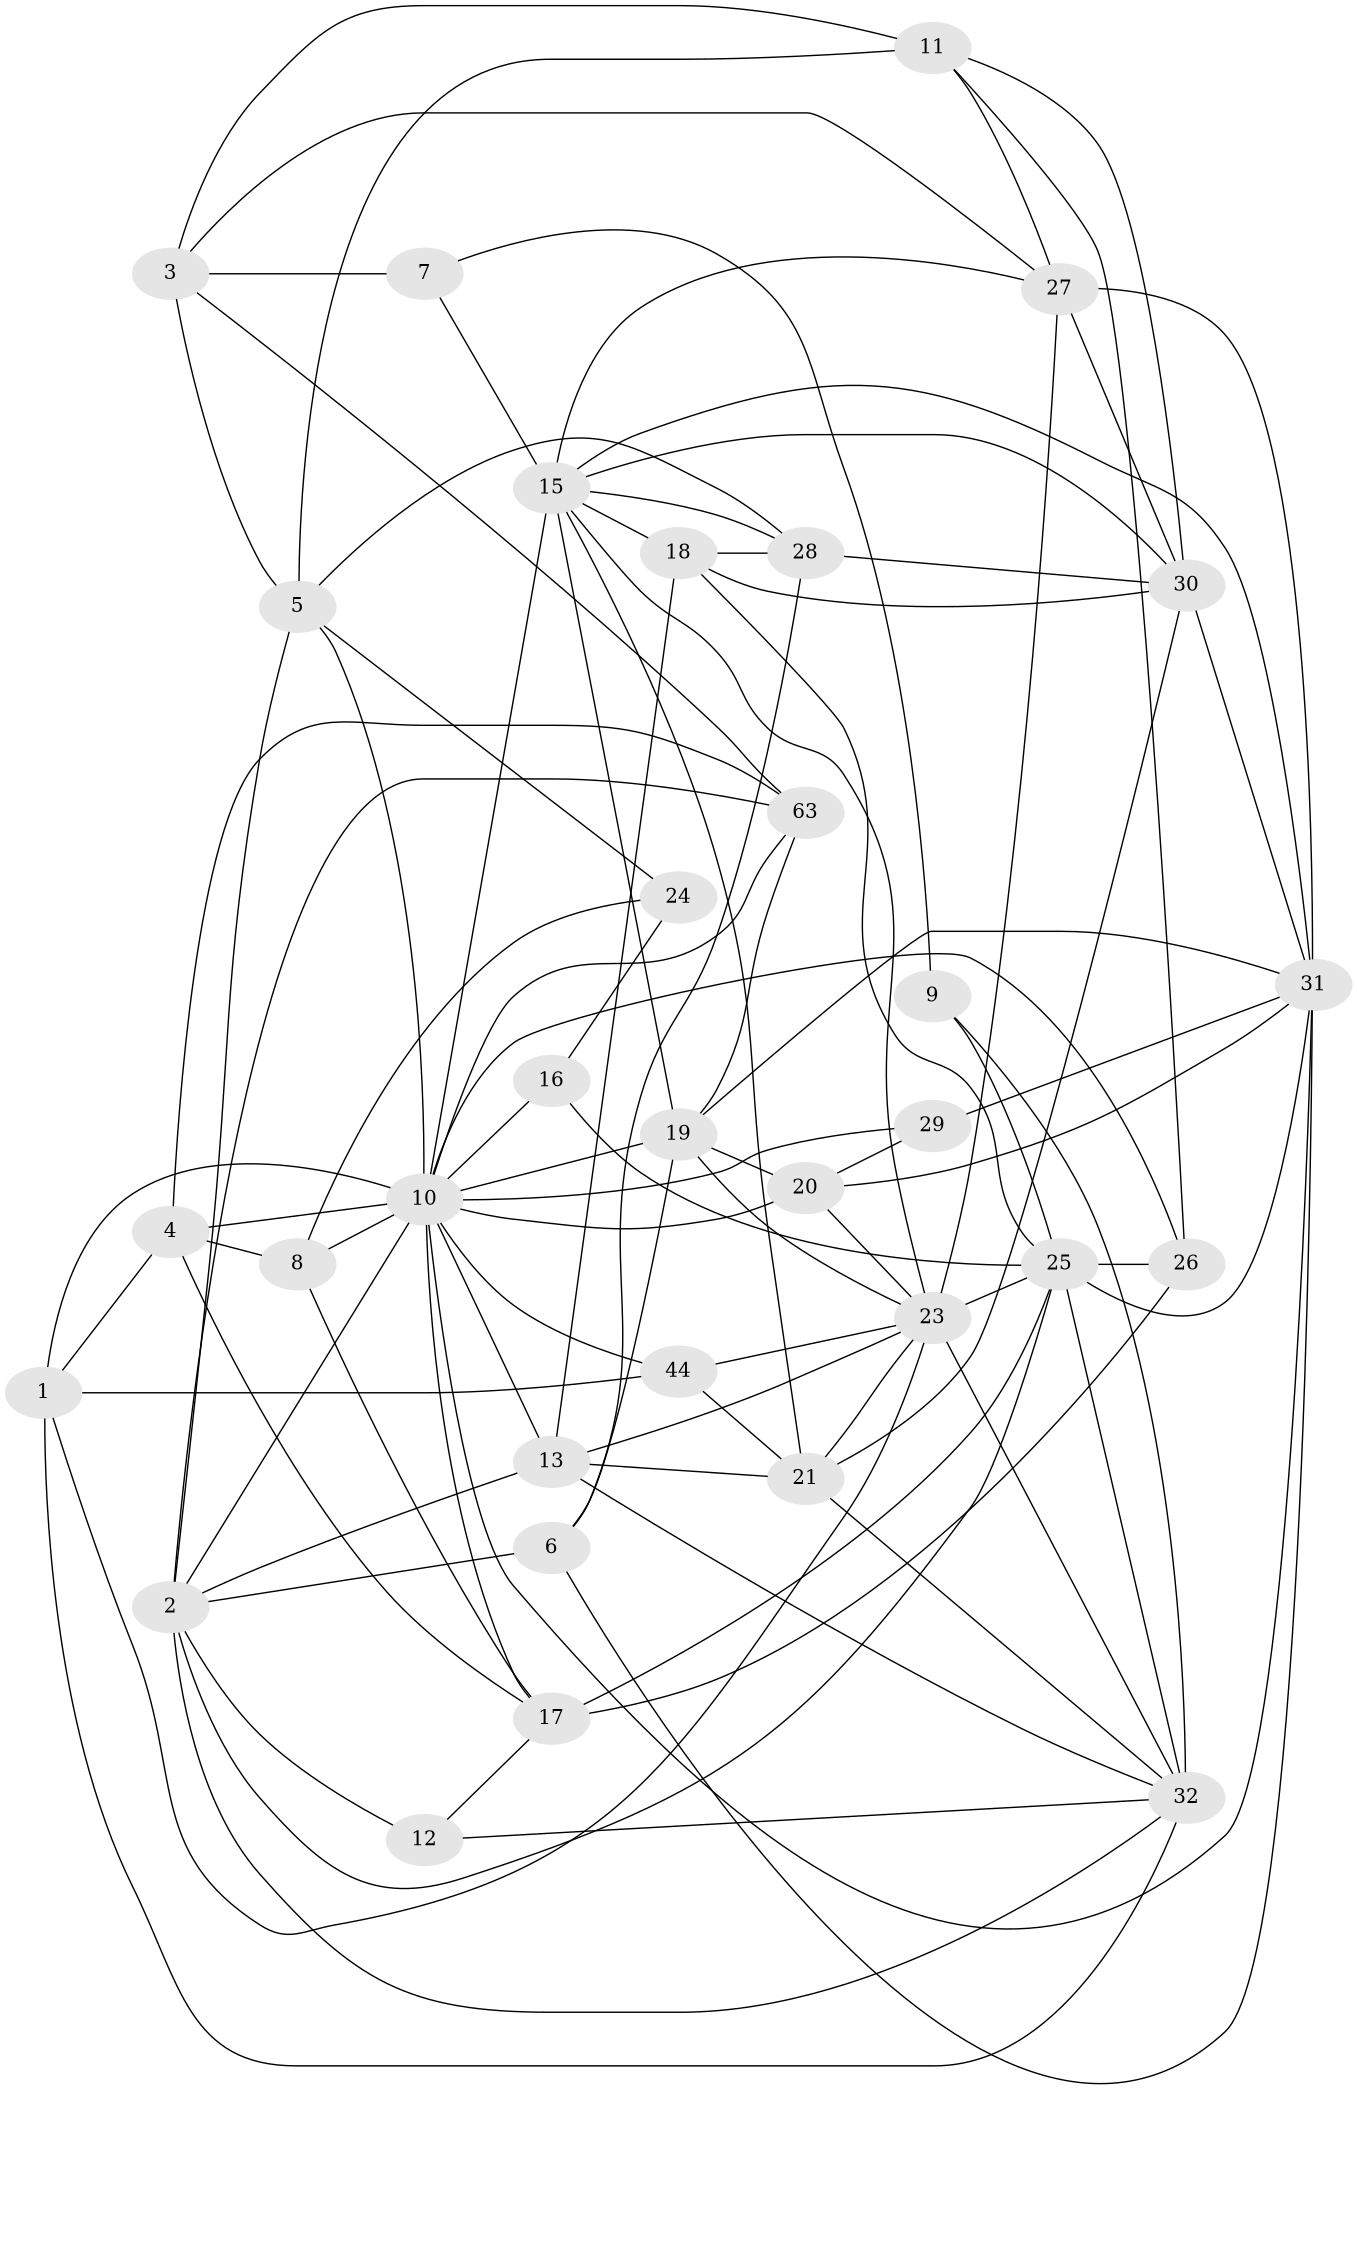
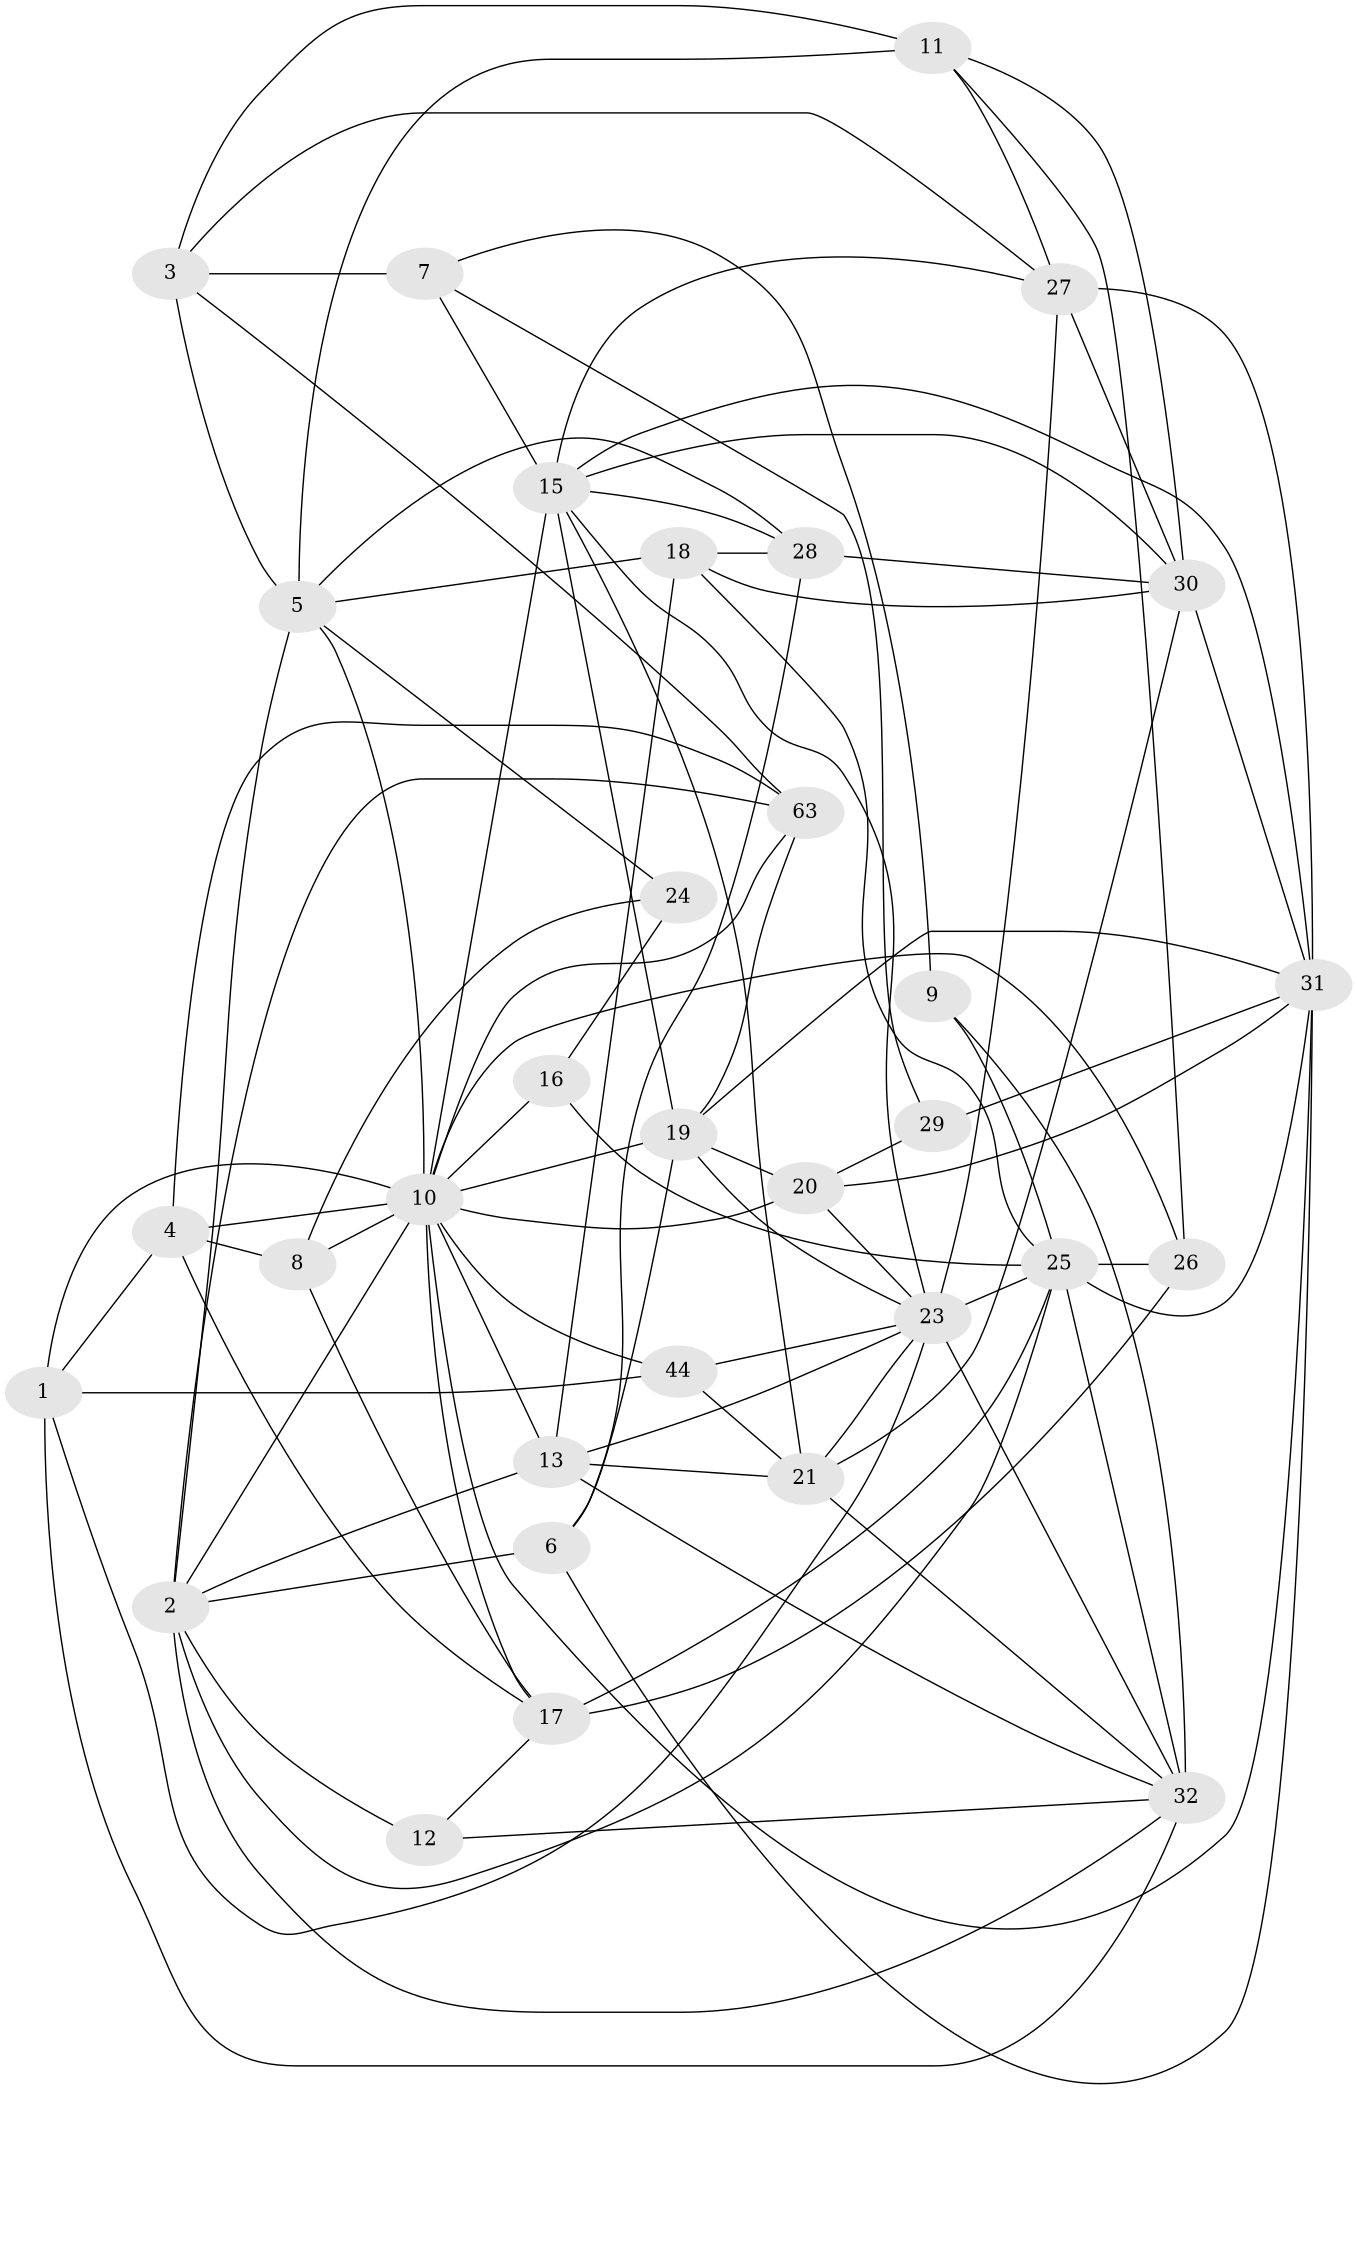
edge "15" -- "18": now "5" -- "18"
edge "29" -- "10": now "29" -- "7"
